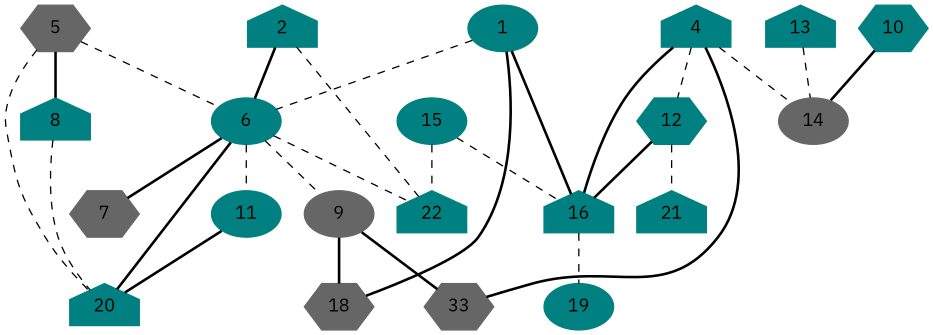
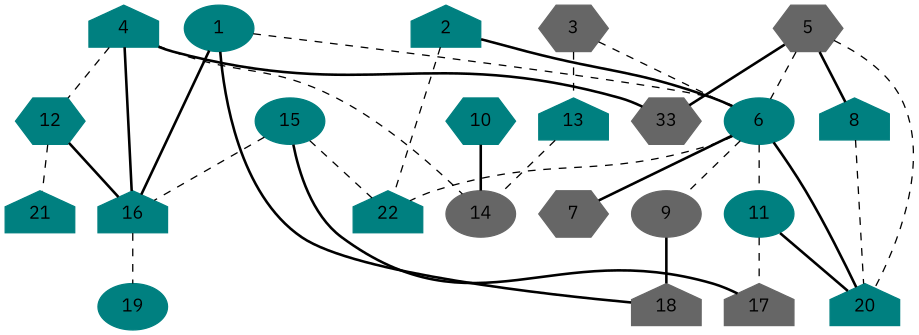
node "3": added
edge "9" -- "33": now "5" -- "33"
node "18": shape hexagon -> house
node "17": added
